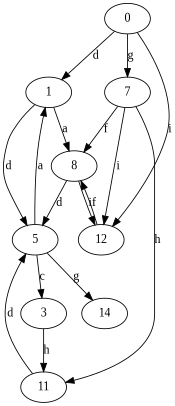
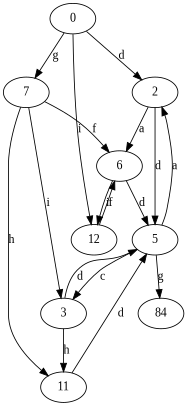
node "1": label "1" -> "2"
edge "7" -> "12": now "7" -> "3"
node "8": label "8" -> "6"
edge "3" -> "5": added, label "d"
node "14": label "14" -> "84"
